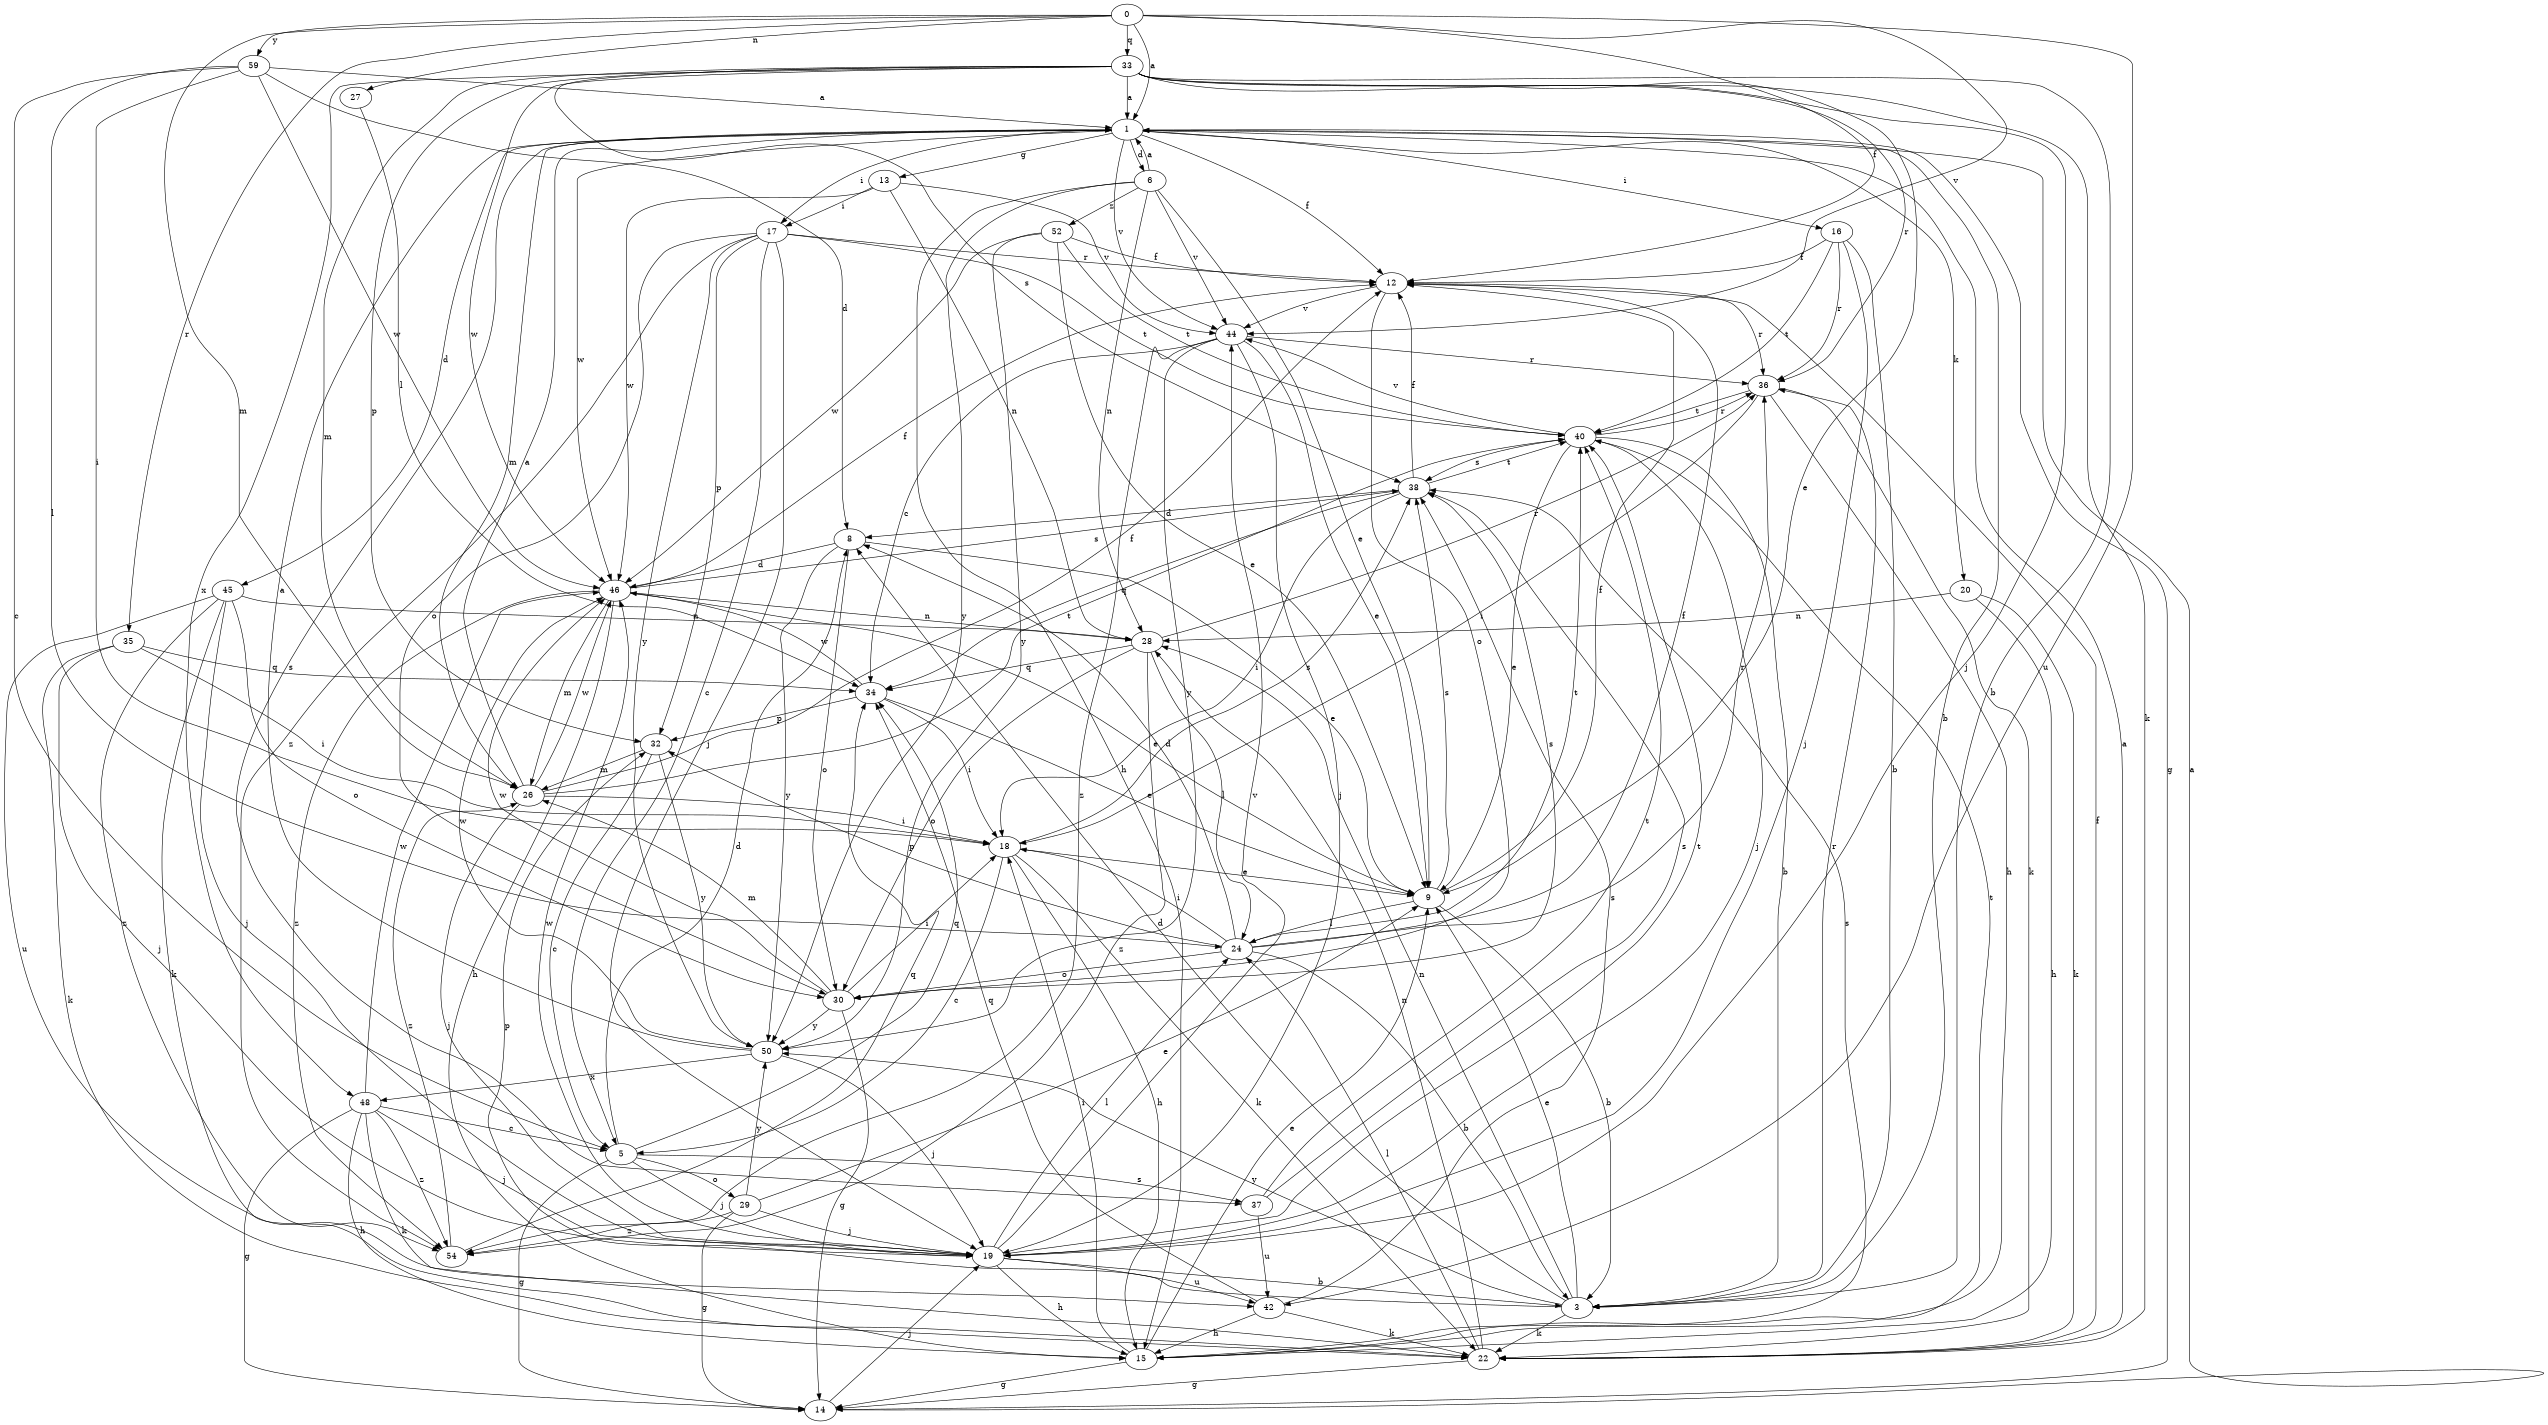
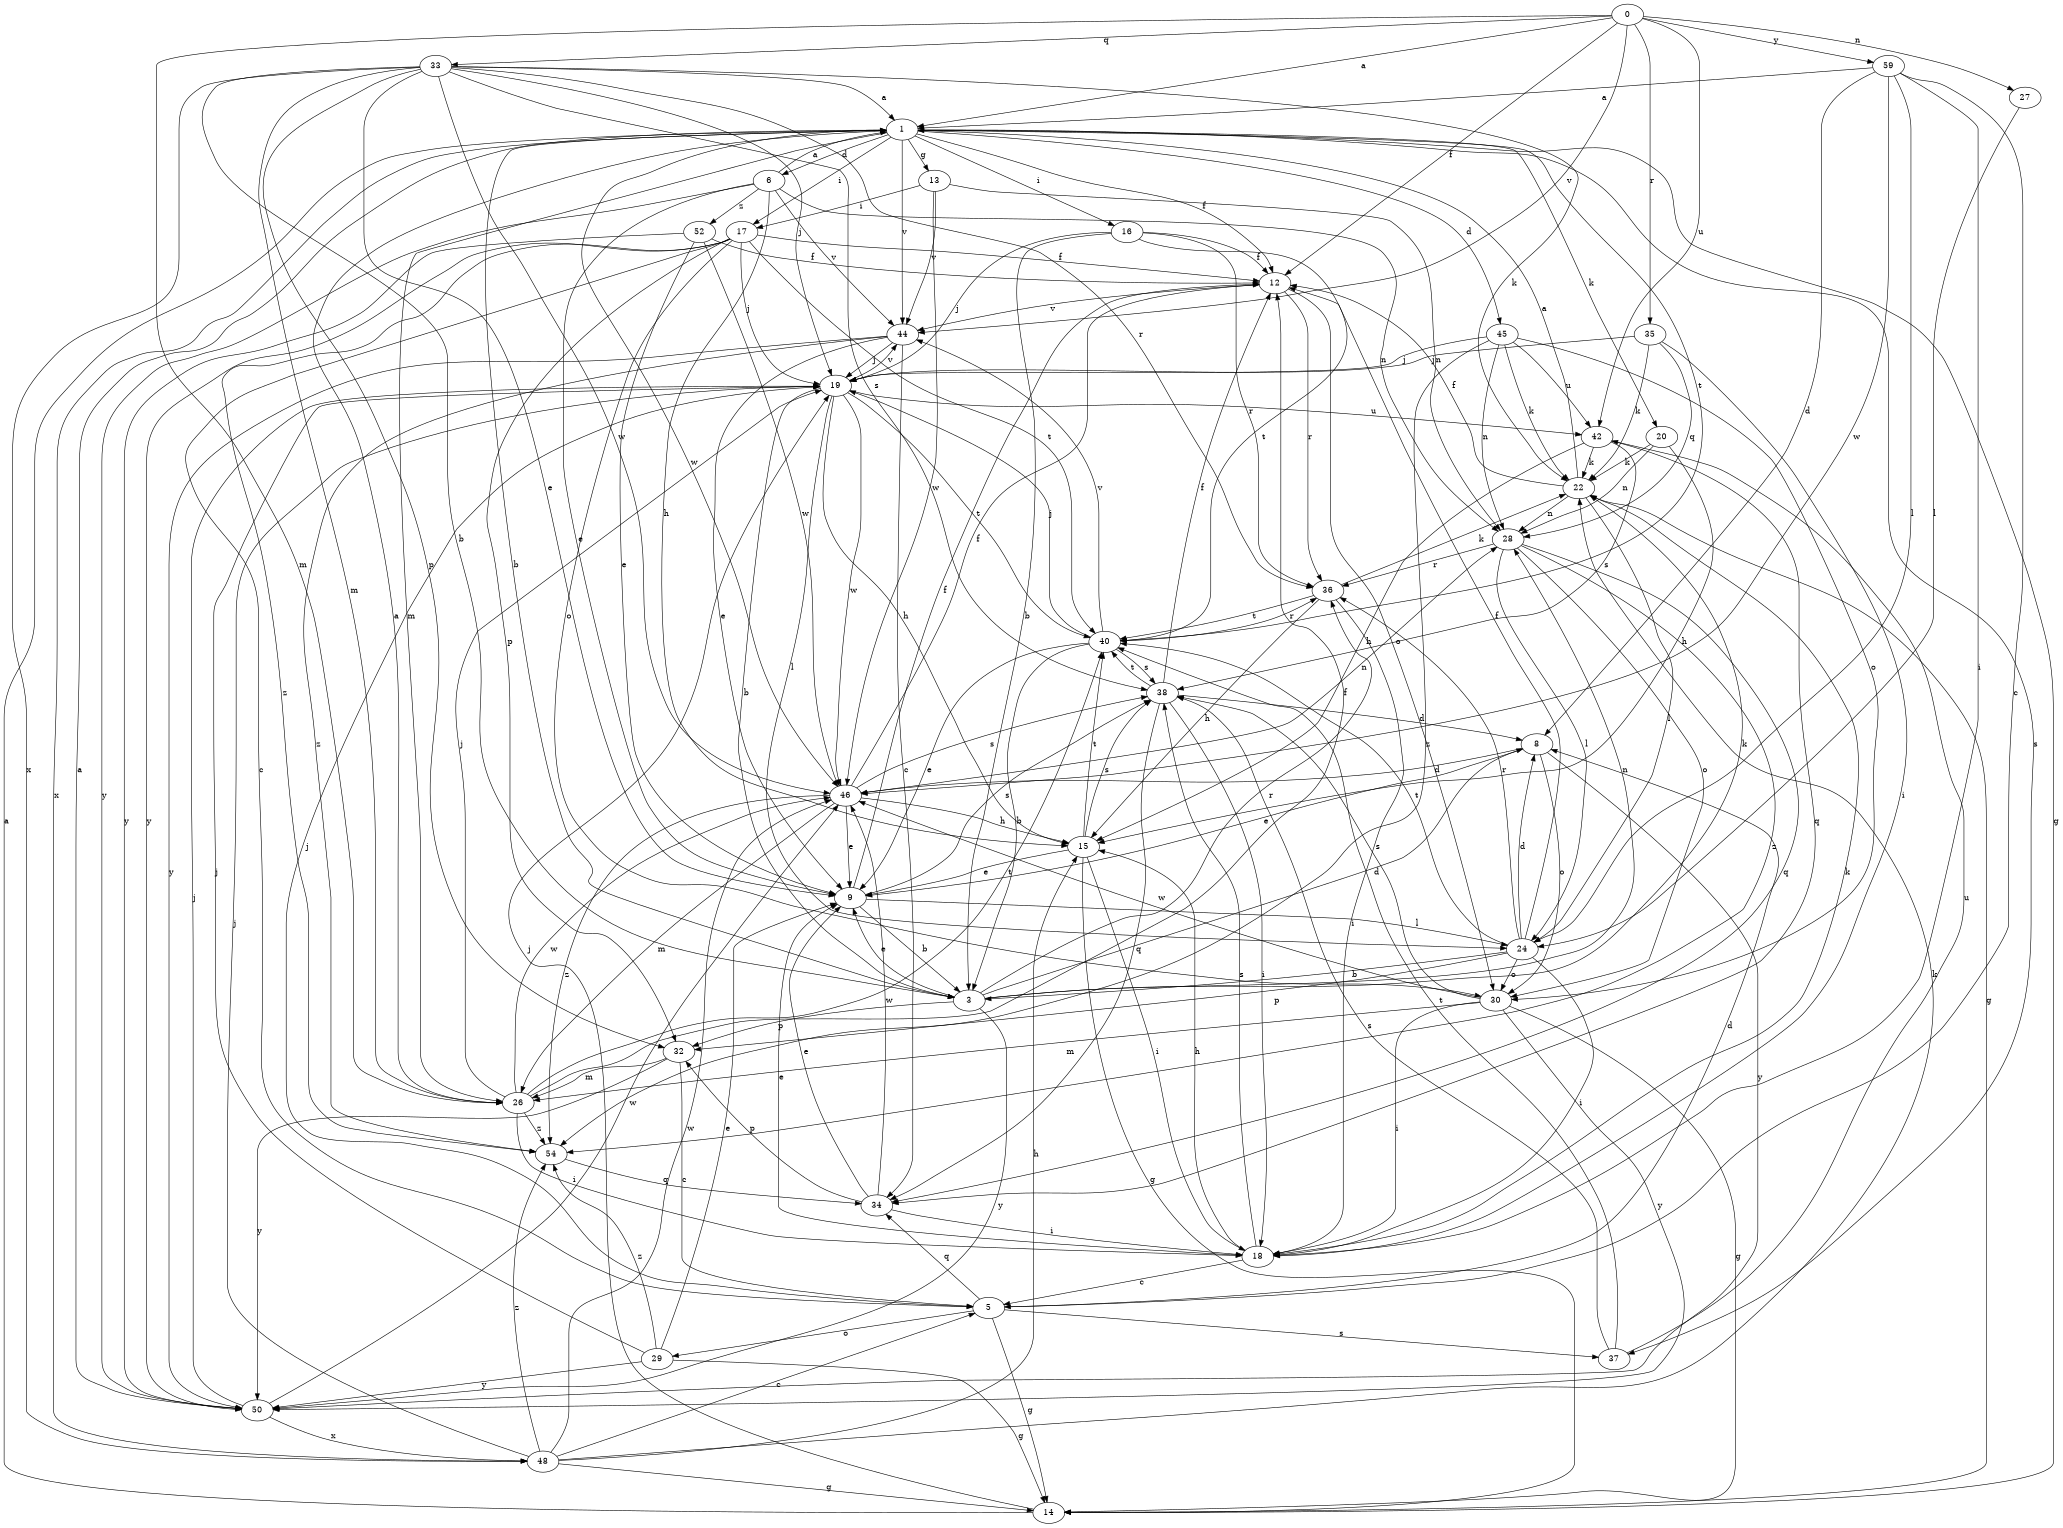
edge "17" -> "12": label "r" -> "f"
edge "44" -> "36": removed, label "r"
edge "52" -> "40": now "1" -> "40"
edge "27" -> "34": now "27" -> "24"
edge "35" -> "34": now "35" -> "28"
edge "1" -> "48": added, label "x"
edge "54" -> "26": reversed
